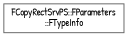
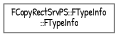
node "FCopyRectSrvPS::FParameters ::FTypeInfo": label "FCopyRectSrvPS::FParameters ::FTypeInfo" -> "FCopyRectSrvPS::FTypeInfo ::FTypeInfo"
